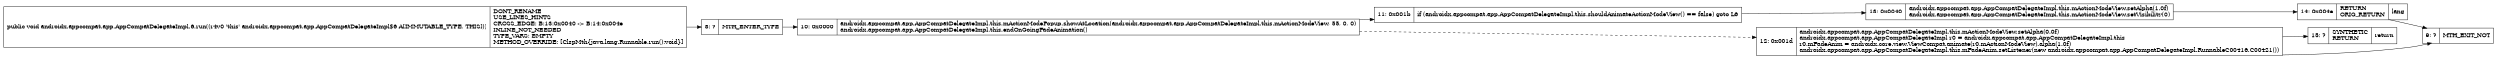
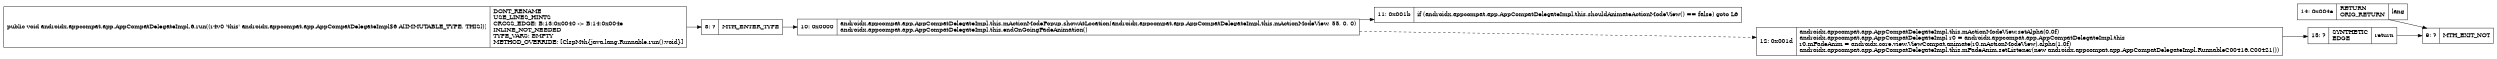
node "13: 0x0040": removed
node "15: ?": text "RETURN" -> "EDGE"
edge "12: 0x001d" -> "9: ?": now "15: ?" -> "9: ?"
